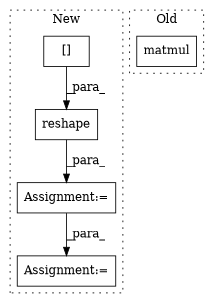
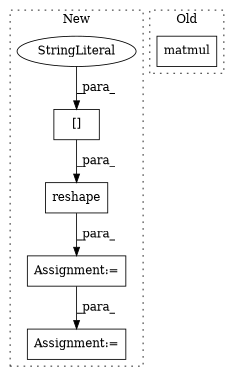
node "StringLiteral": added
